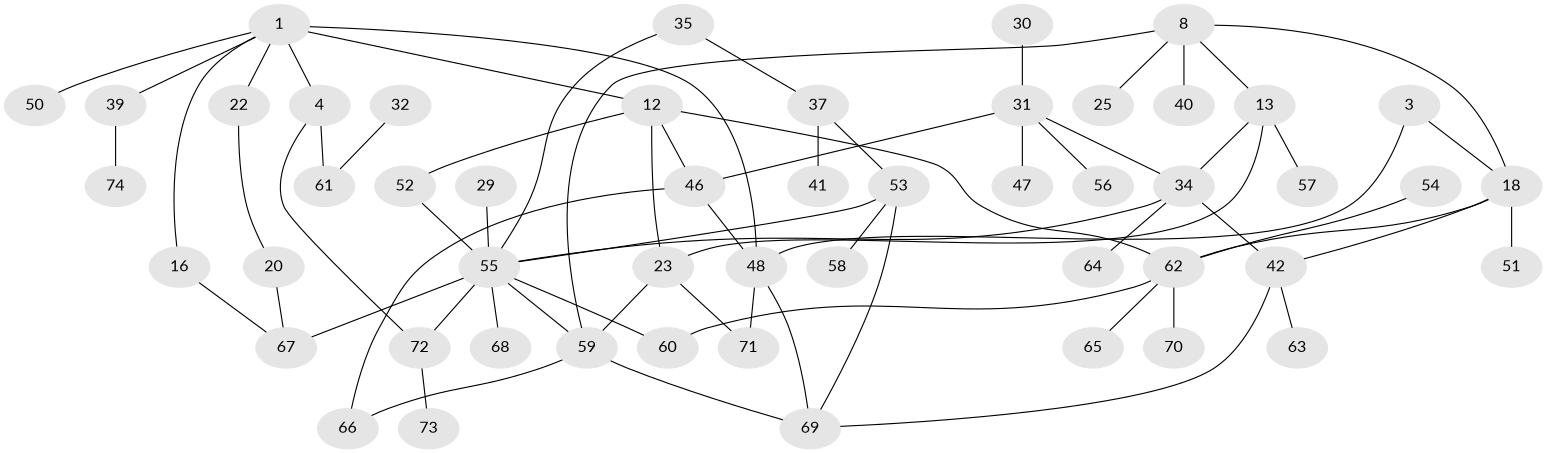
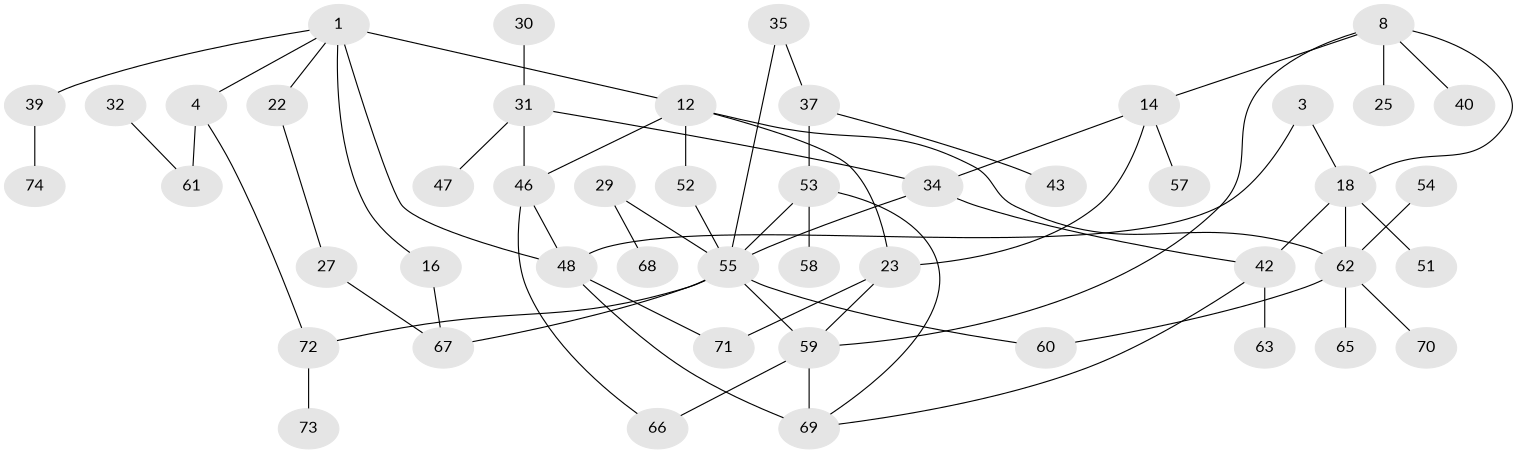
node "50": removed
node "13": label "13" -> "14"
node "41": label "41" -> "43"
node "56": removed
node "20": label "20" -> "27"
node "64": removed
edge "55" -- "68": now "29" -- "68"
